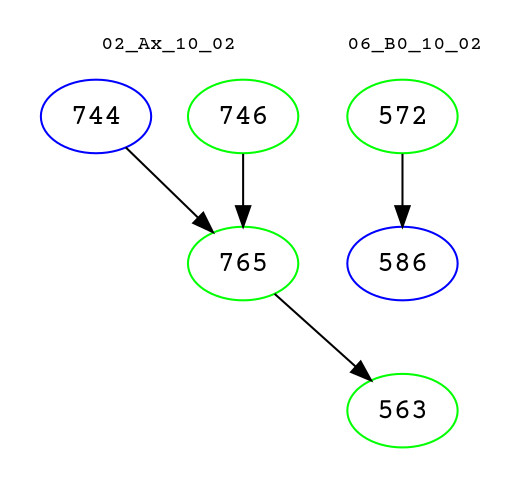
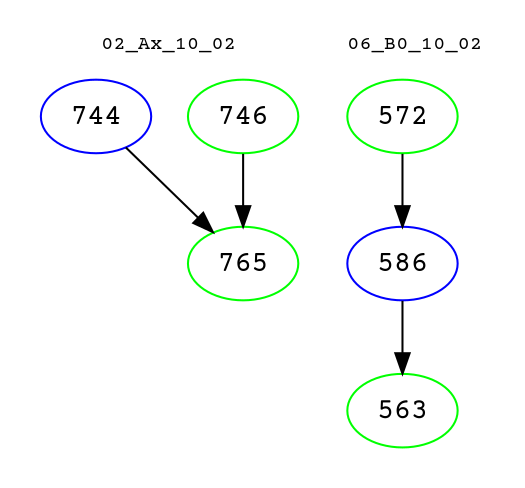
edge "765" -> "563": now "586" -> "563"
